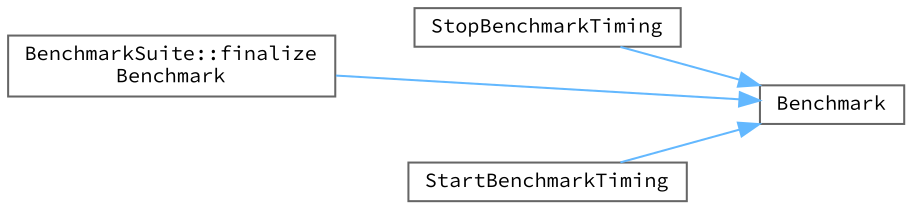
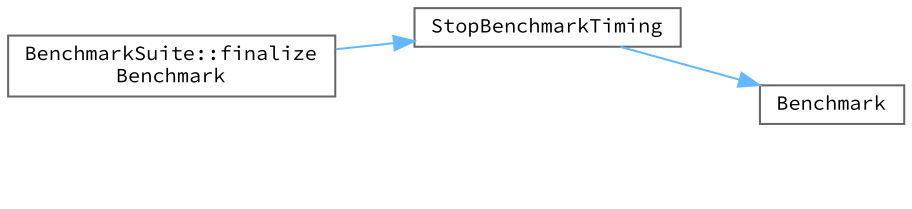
edge "BenchmarkSuite::finalize Benchmark" -> "Benchmark": now "BenchmarkSuite::finalize Benchmark" -> "StopBenchmarkTiming"
node "StartBenchmarkTiming": removed
